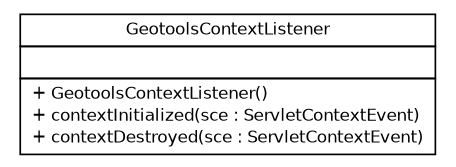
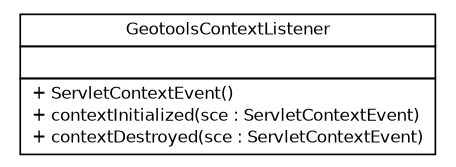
node "GeotoolsContextListener": text "+ GeotoolsContextListener()" -> "+ ServletContextEvent()"
